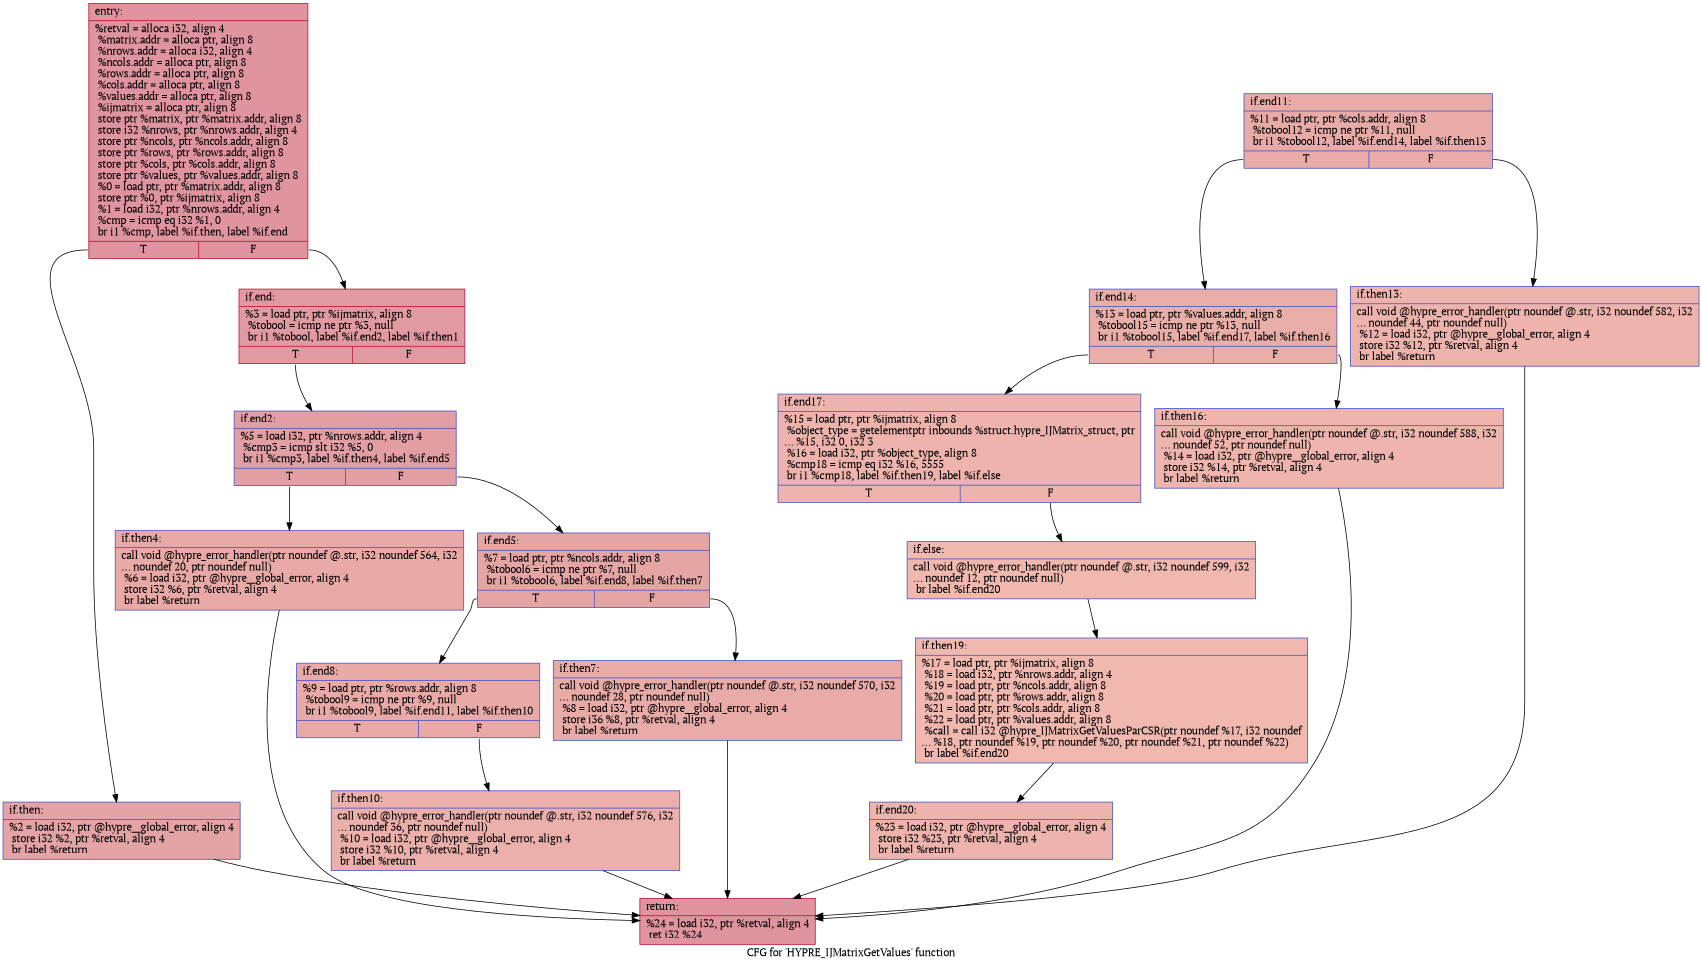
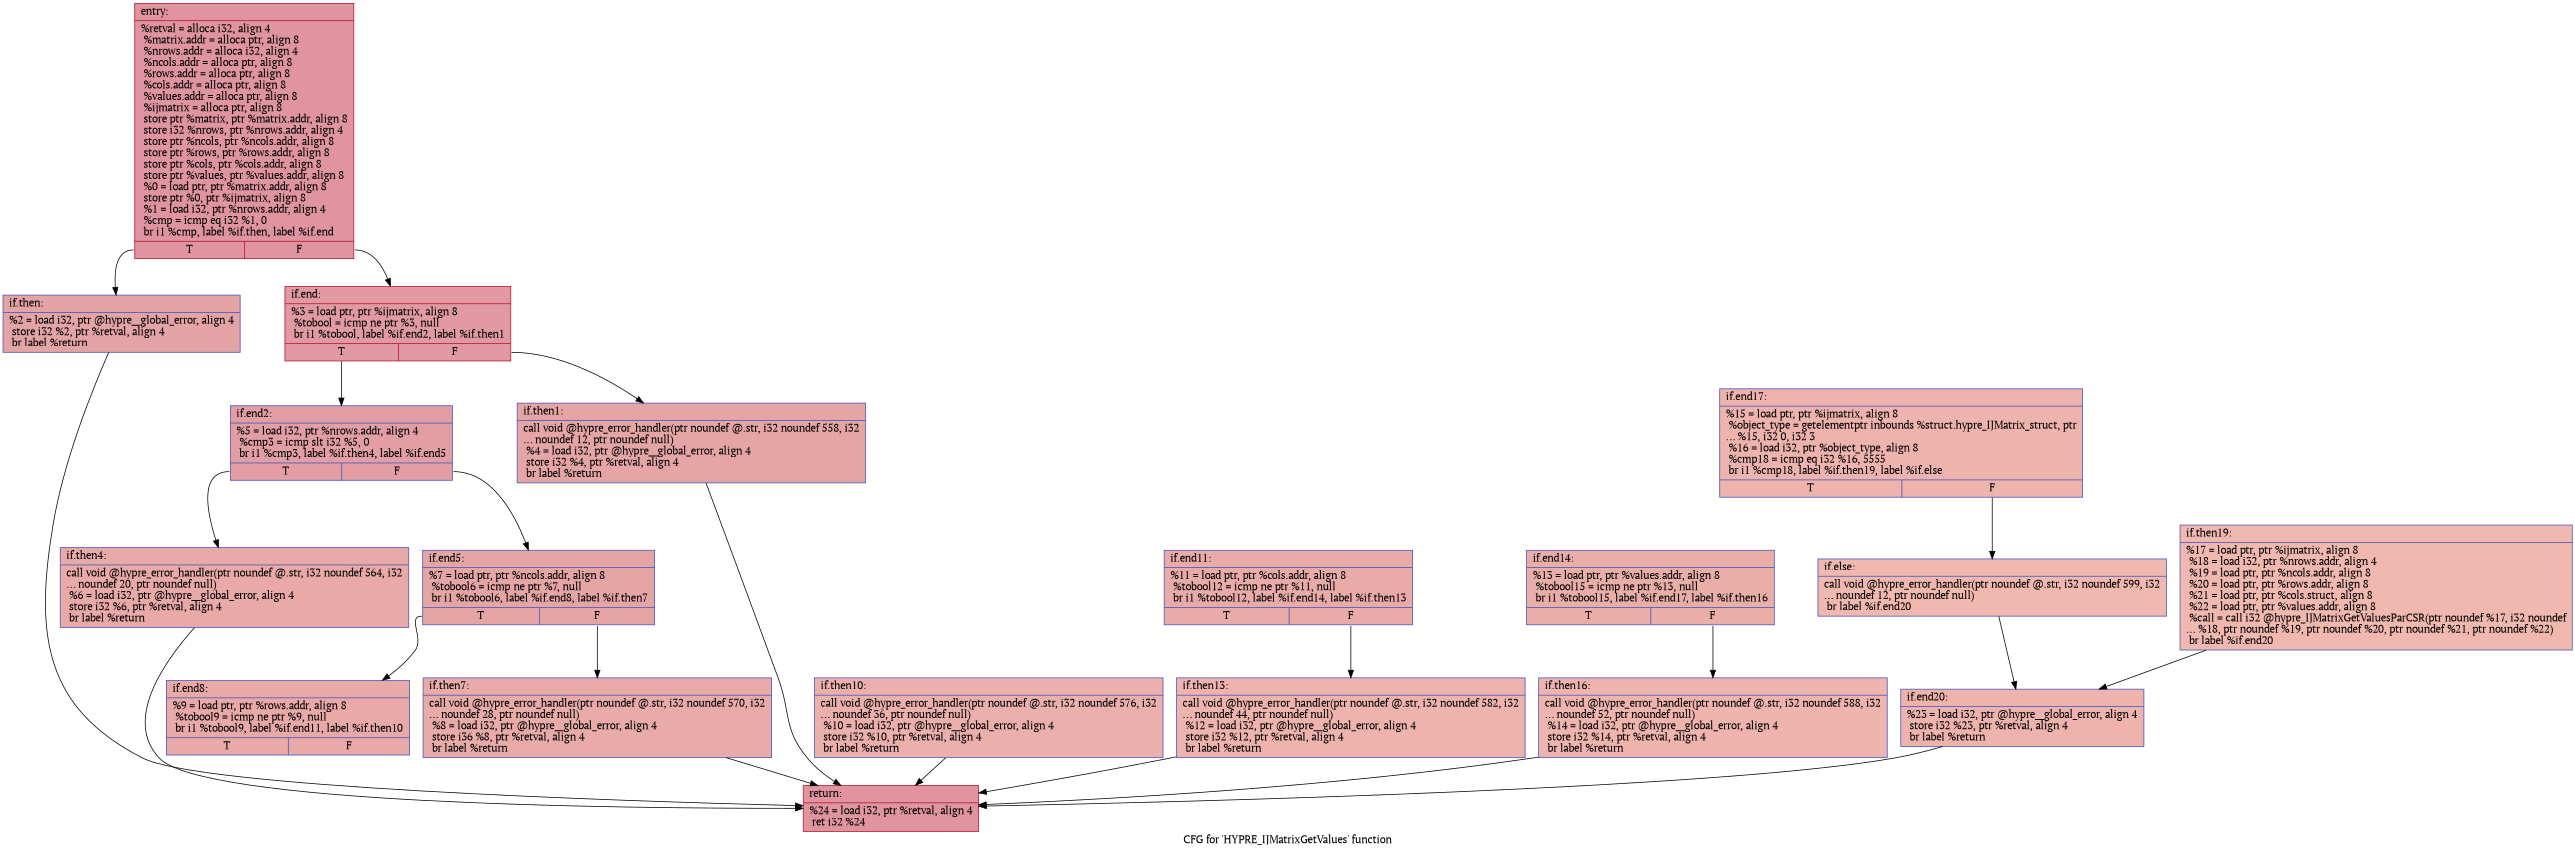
edge "if.end11:" -> "if.end14:": removed
edge "if.end14:" -> "if.end17:": removed
node "if.then1:": added
edge "if.else:" -> "if.then19:": now "if.else:" -> "if.end20:"
node "if.then19:": text "%21 = load ptr, ptr %cols.addr, align 8" -> "%21 = load ptr, ptr %cols.struct, align 8"
edge "if.end8:" -> "if.then10:": removed
